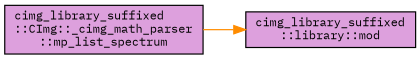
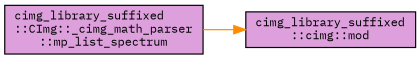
node "cimg_library_suffixed ::library::mod": label "cimg_library_suffixed ::library::mod" -> "cimg_library_suffixed ::cimg::mod"
